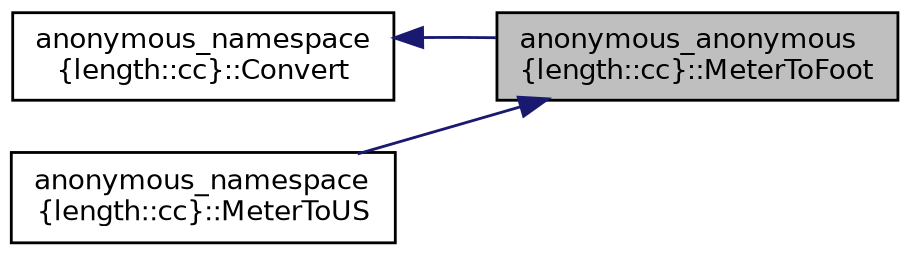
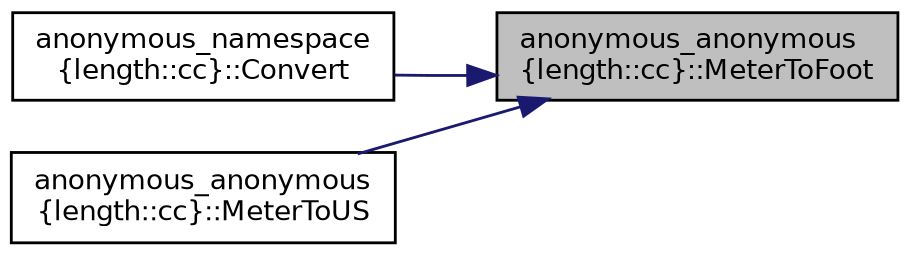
edge "anonymous_anonymous {length::cc}::MeterToFoot" -> "anonymous_namespace {length::cc}::Convert": reversed
node "anonymous_namespace {length::cc}::MeterToUS": label "anonymous_namespace {length::cc}::MeterToUS" -> "anonymous_anonymous {length::cc}::MeterToUS"
